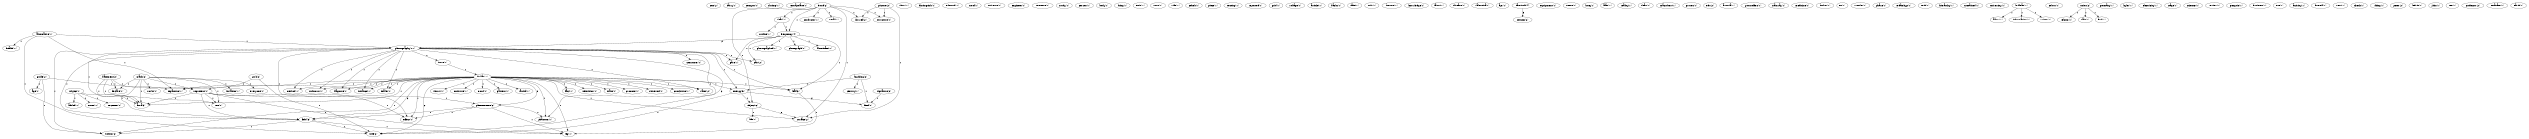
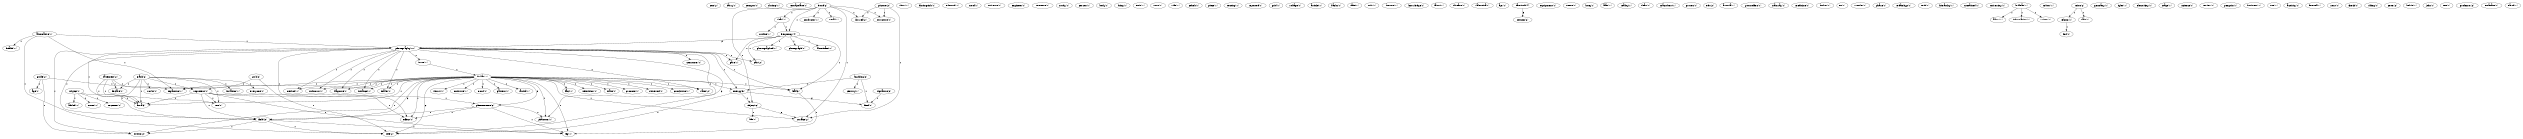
edge "union(2)" -> "find(1)": now "relcom(1)" -> "find(1)"
